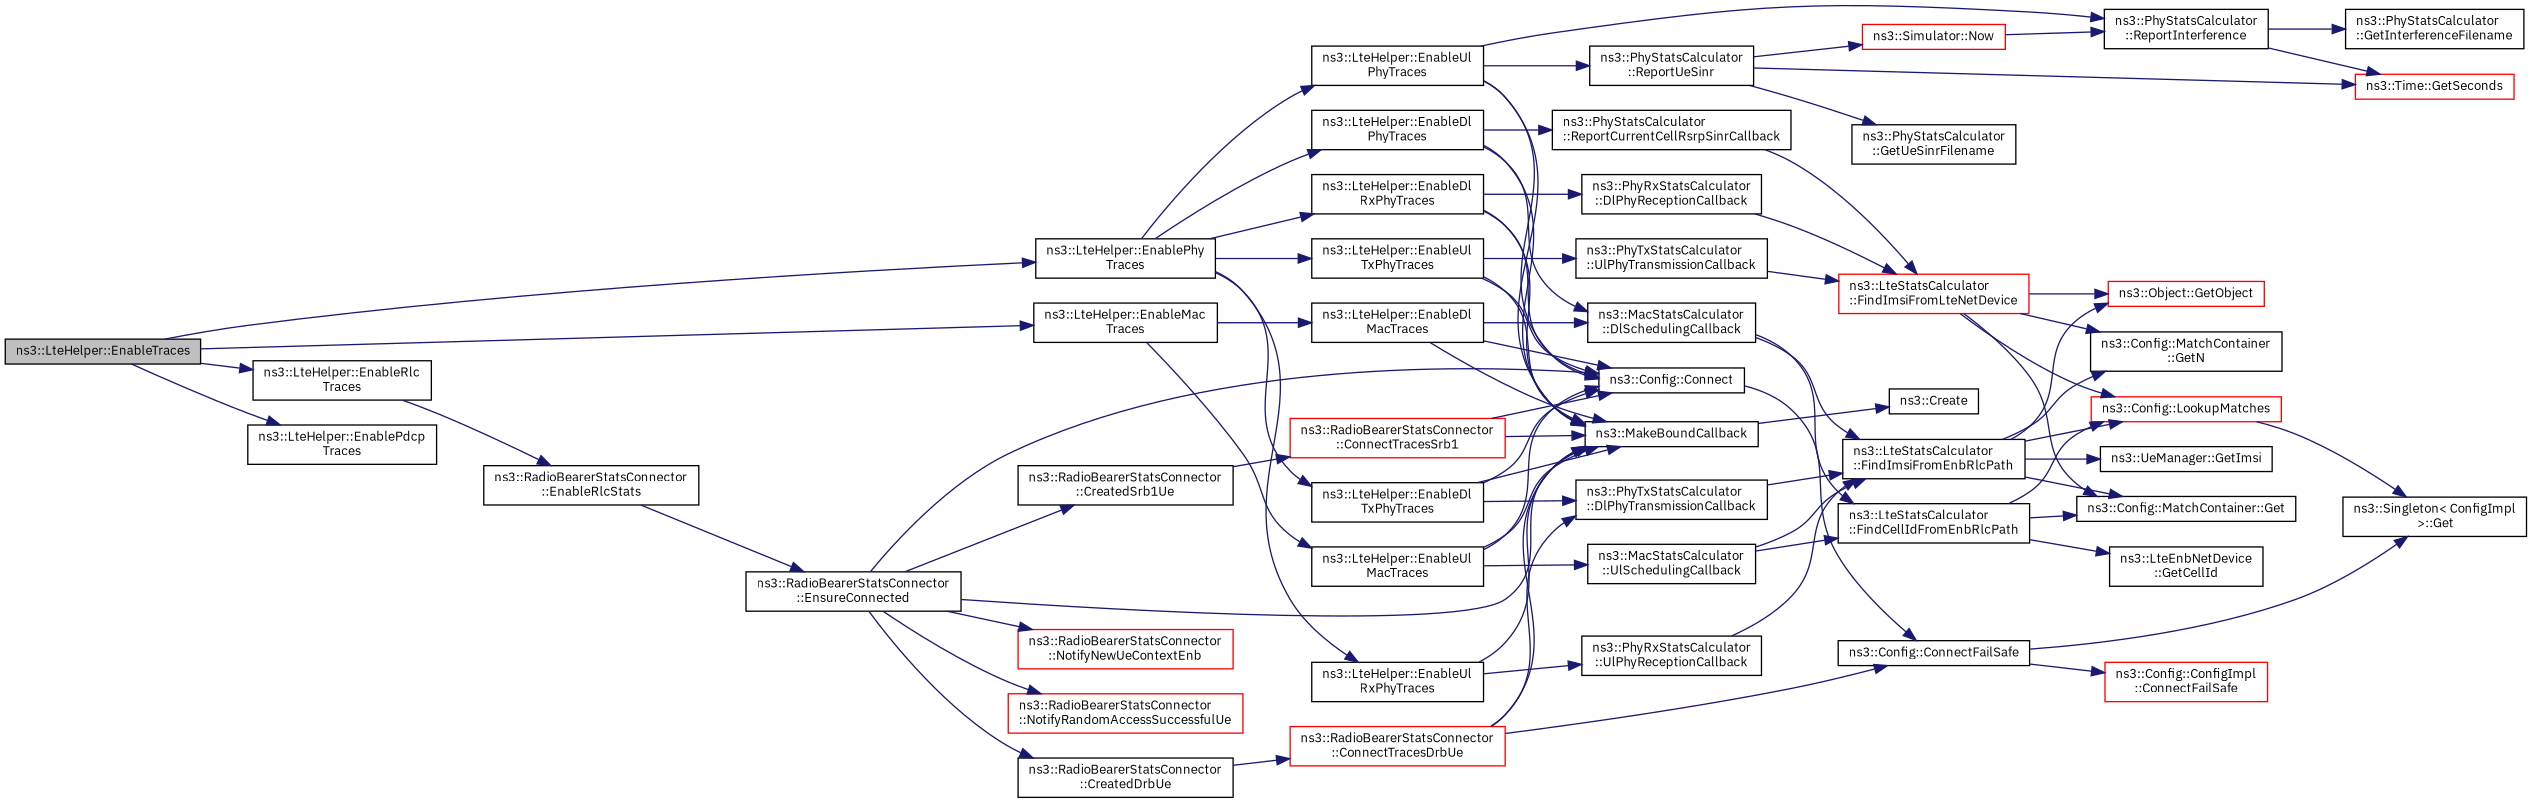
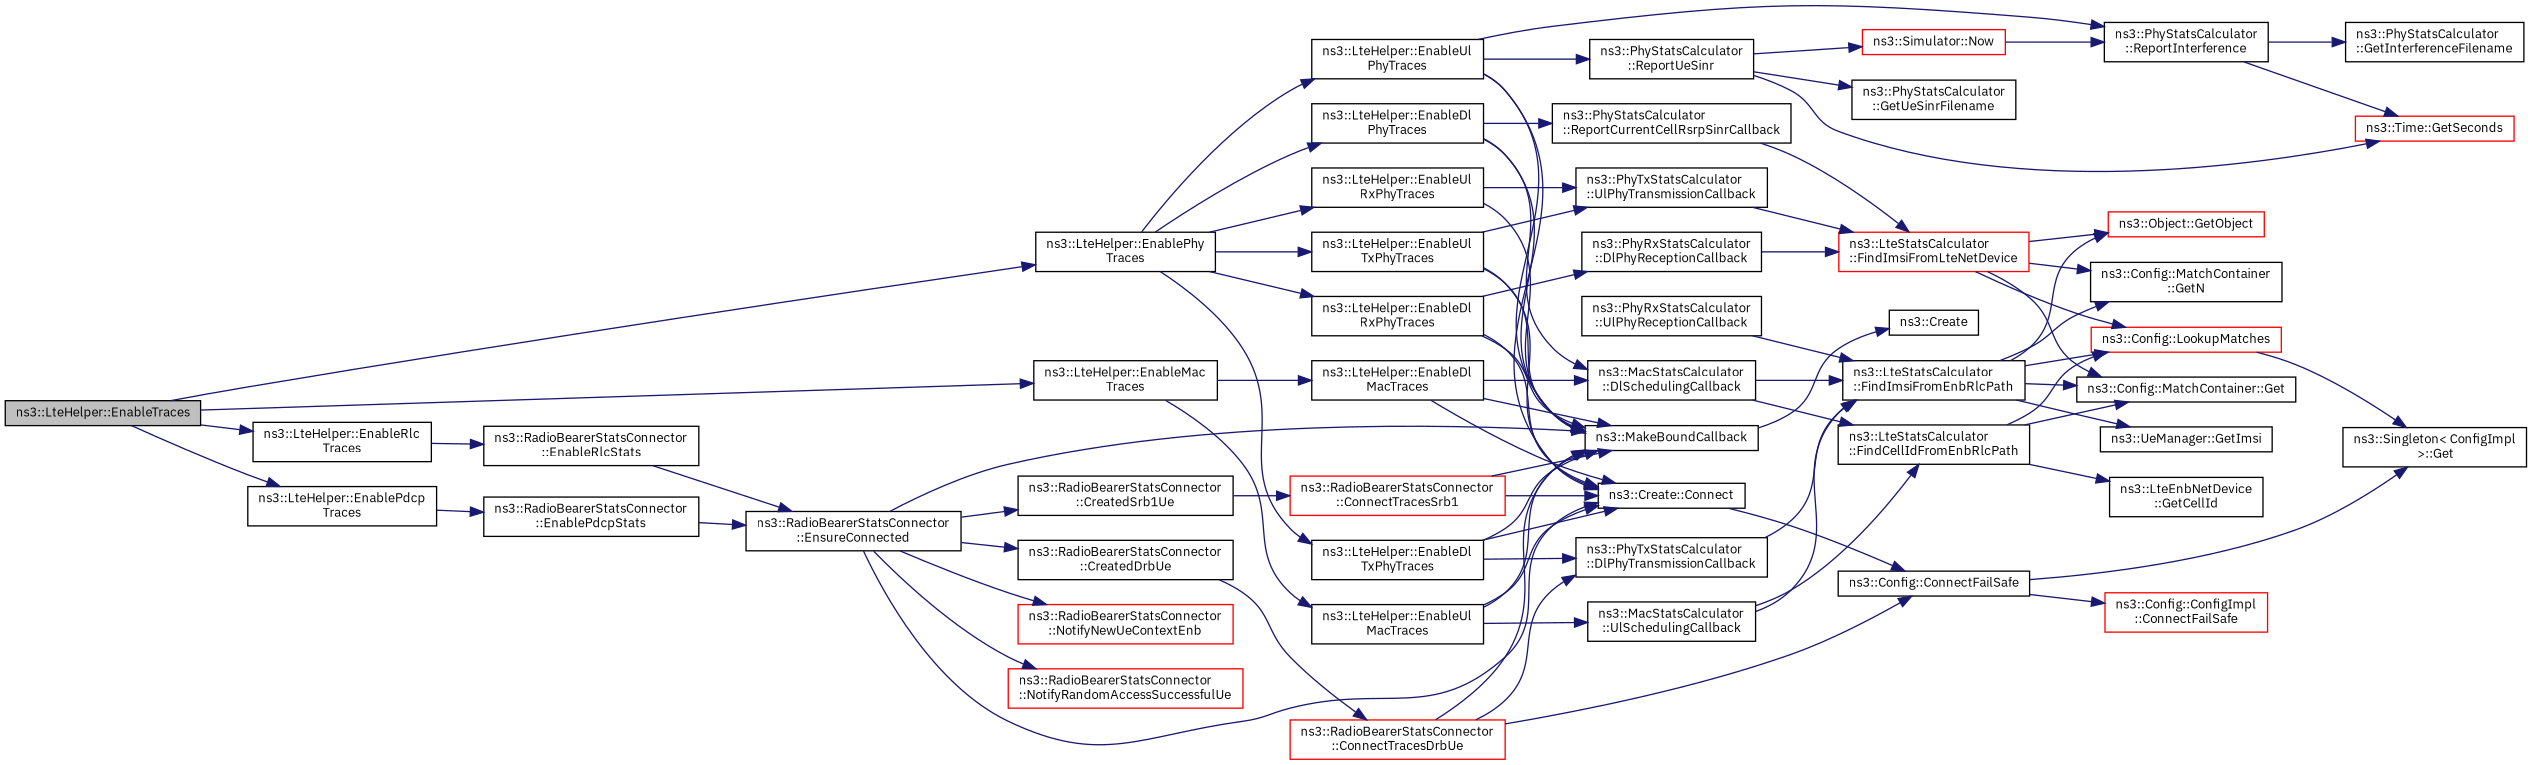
node "ns3::Config::Connect": label "ns3::Config::Connect" -> "ns3::Create::Connect"
node "ns3::RadioBearerStatsConnector ::EnablePdcpStats": added
edge "ns3::LteHelper::EnableUl RxPhyTraces" -> "ns3::PhyRxStatsCalculator ::UlPhyReceptionCallback": now "ns3::LteHelper::EnableUl RxPhyTraces" -> "ns3::PhyTxStatsCalculator ::UlPhyTransmissionCallback"
